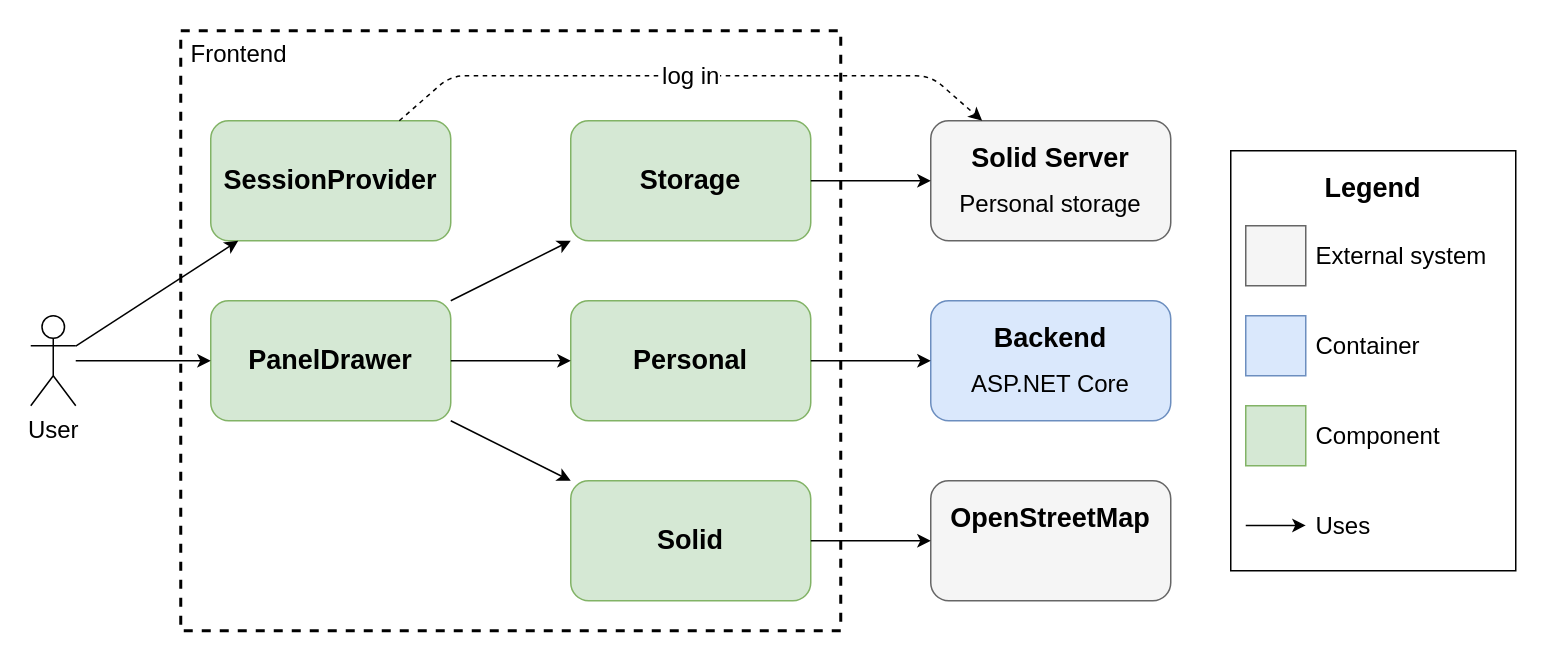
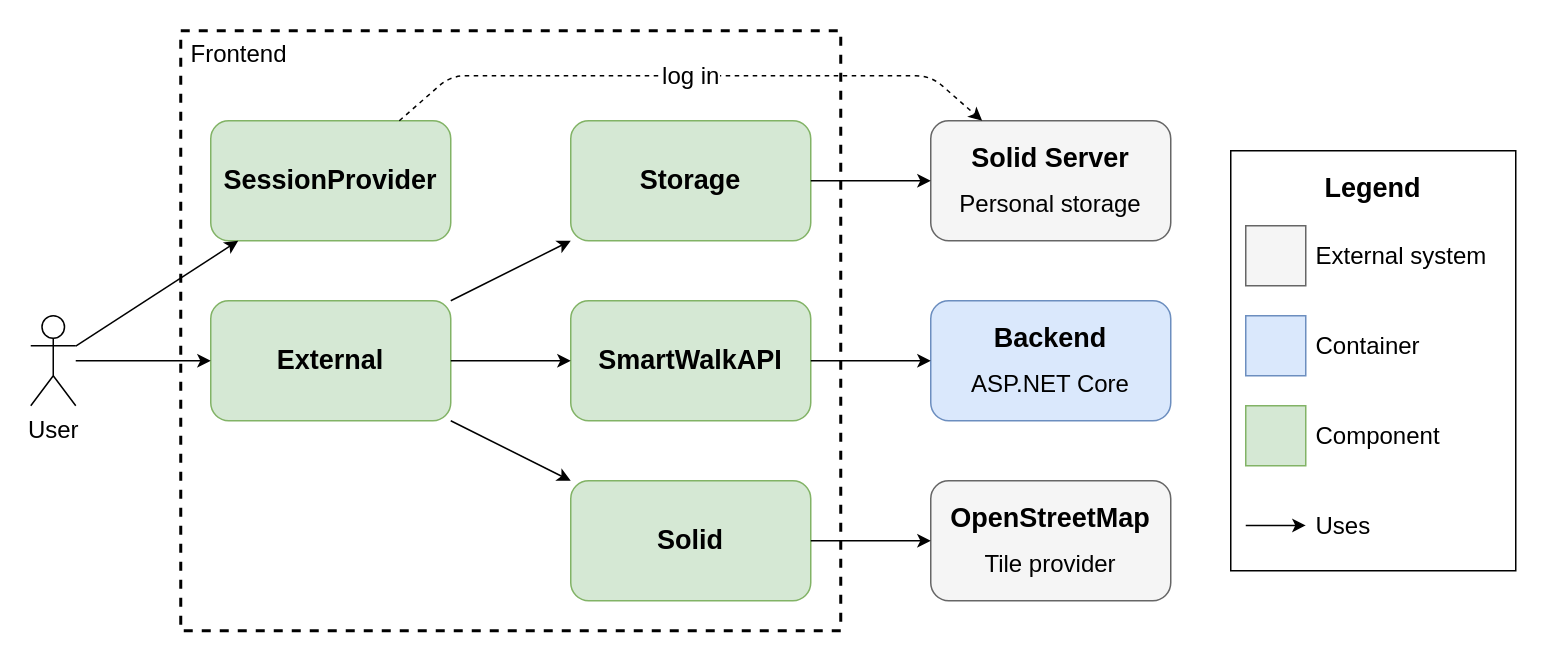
node "PanelDrawer": label "PanelDrawer" -> "External"
node "Personal": label "Personal" -> "SmartWalkAPI"
node "Tile provider": added
